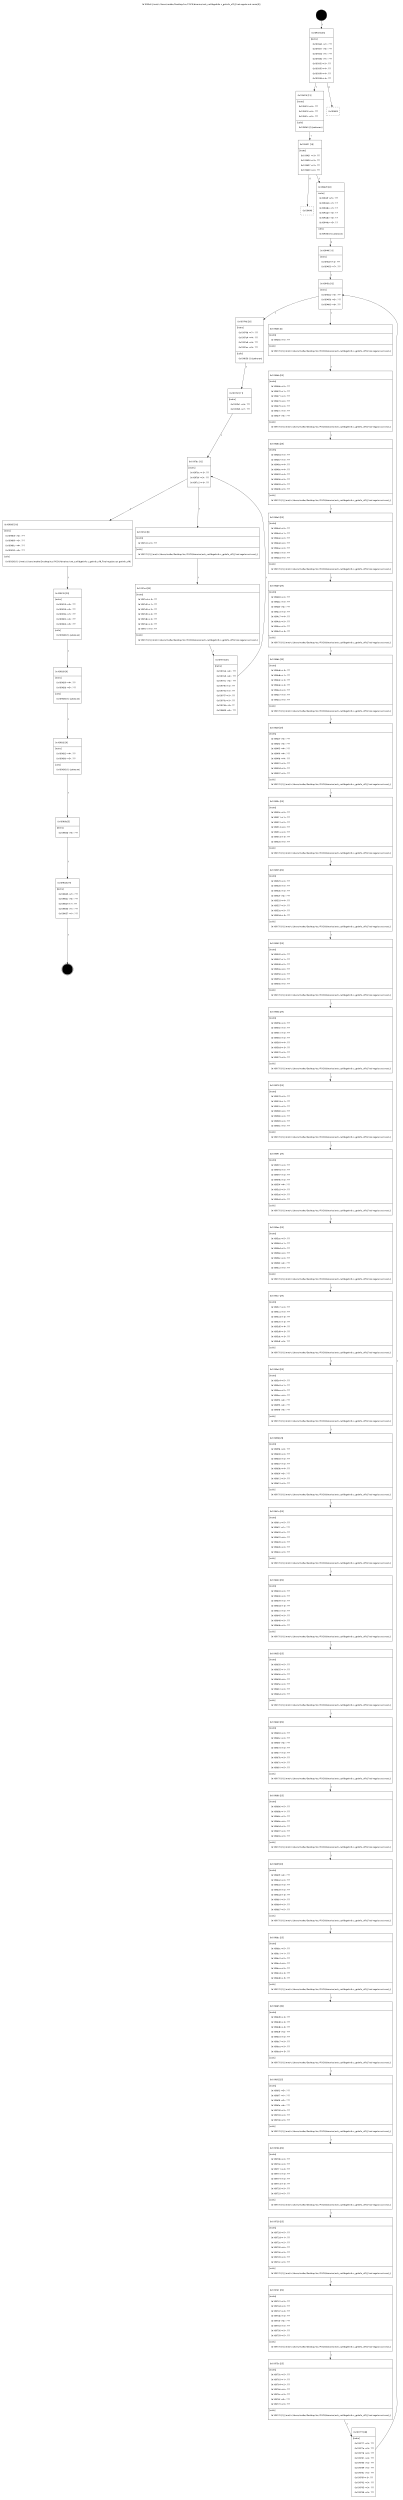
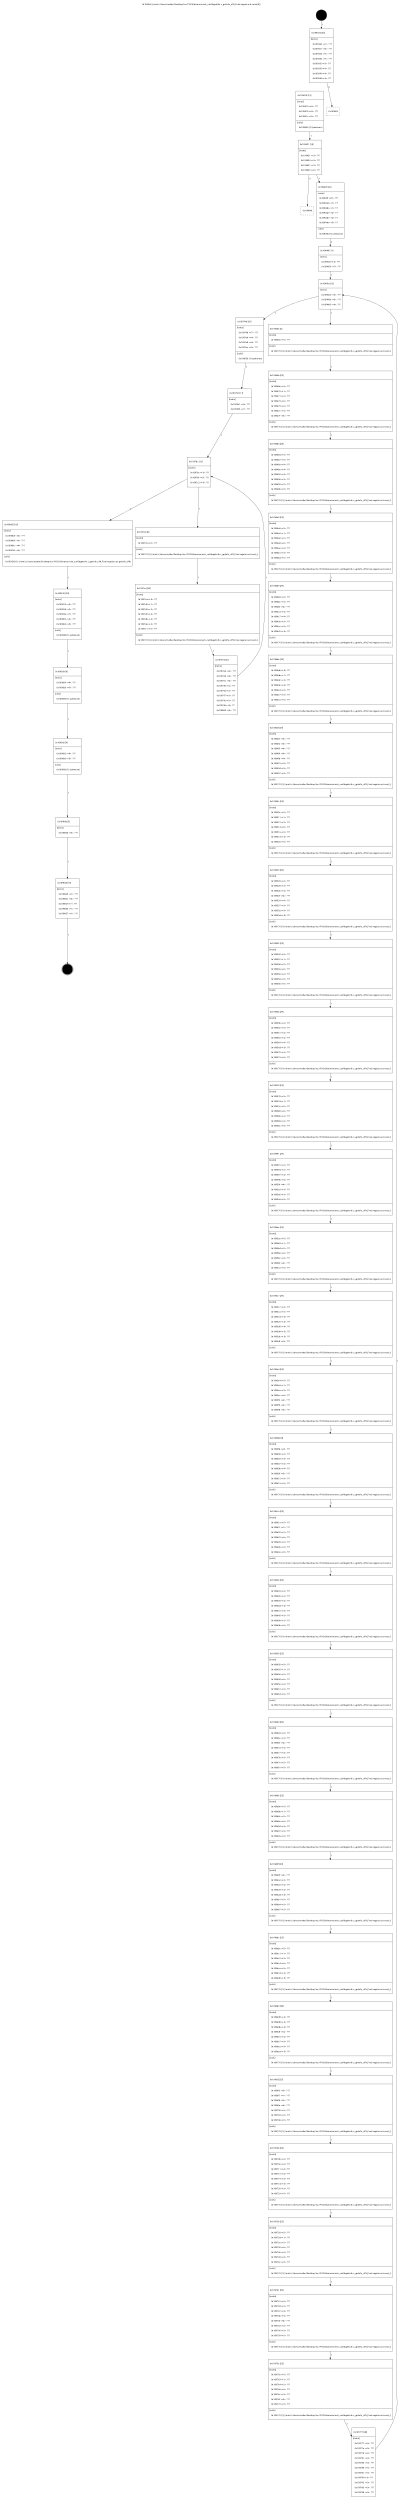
edge "0x1093e0 [35]" -> "0x109414 [13]": removed, label "1"
